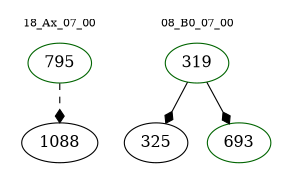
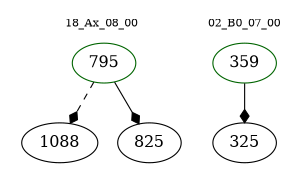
cluster "18_Ax_07_00": label "18_Ax_07_00" -> "18_Ax_08_00"
cluster "08_B0_07_00": label "08_B0_07_00" -> "02_B0_07_00"
node "319": label "319" -> "359"
node "825": added
node "693": removed
